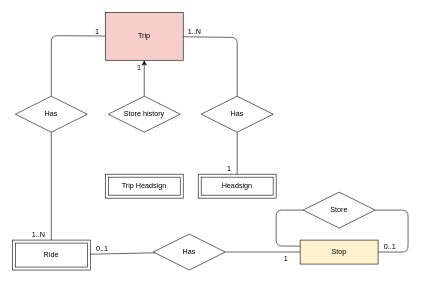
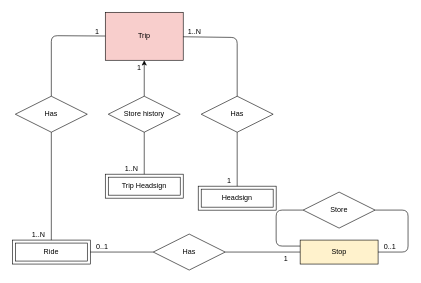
edge "Store history" -- "Trip Headsign": added, label "1..N"
node "Headsign": moved (237, 186) -> (237, 198)
node "Ride": size 78x30 -> 78x24
